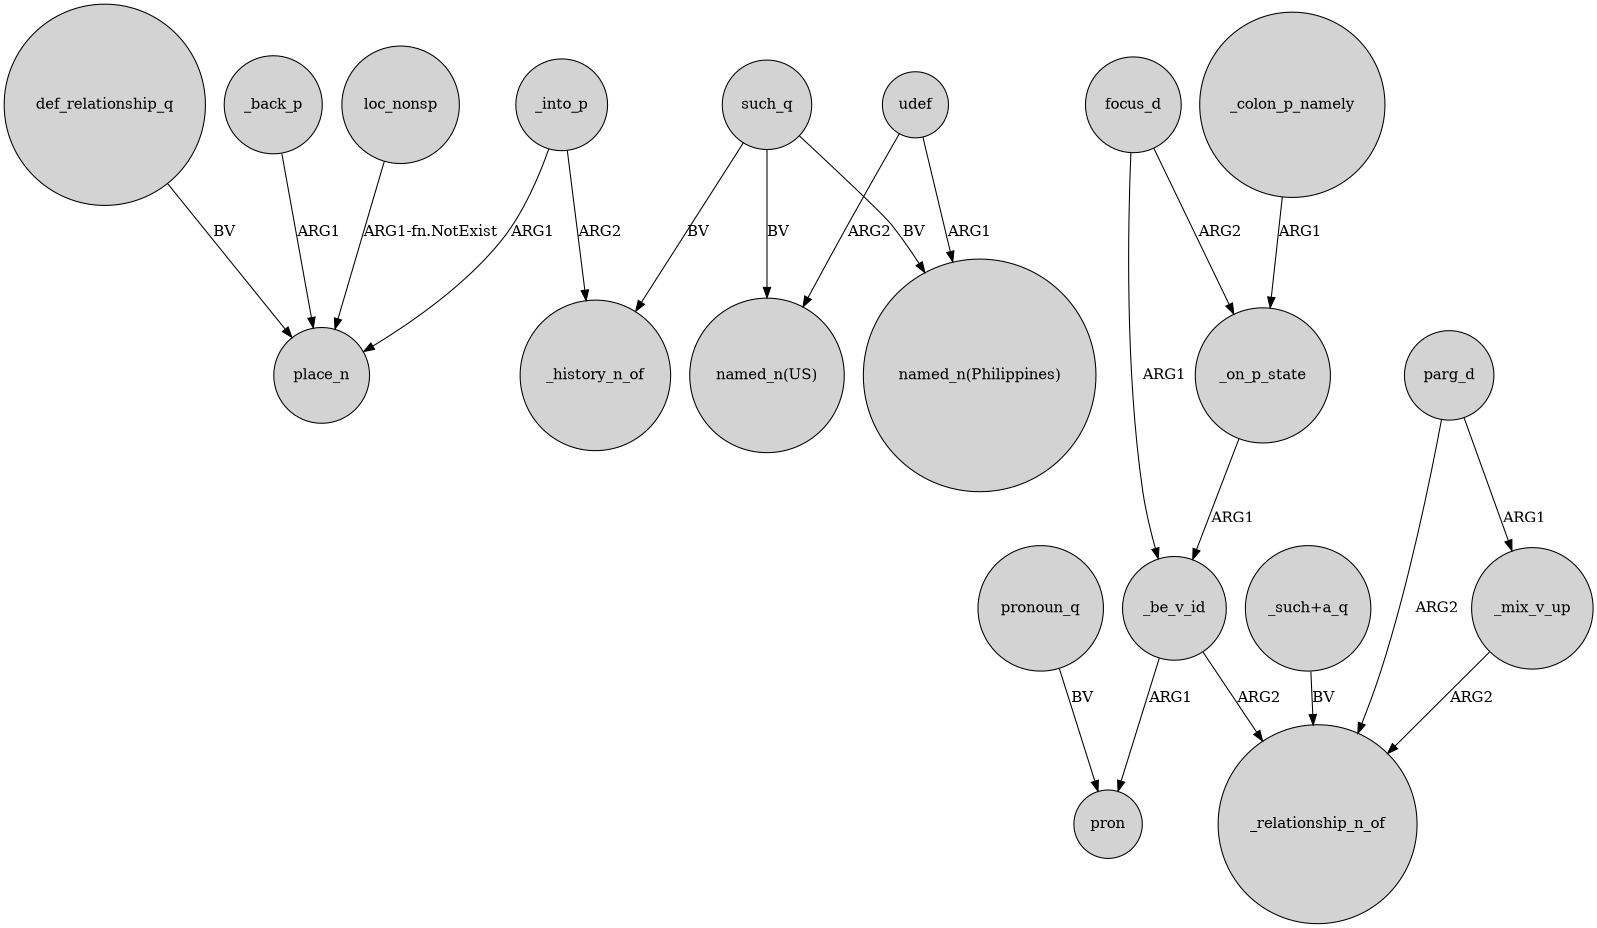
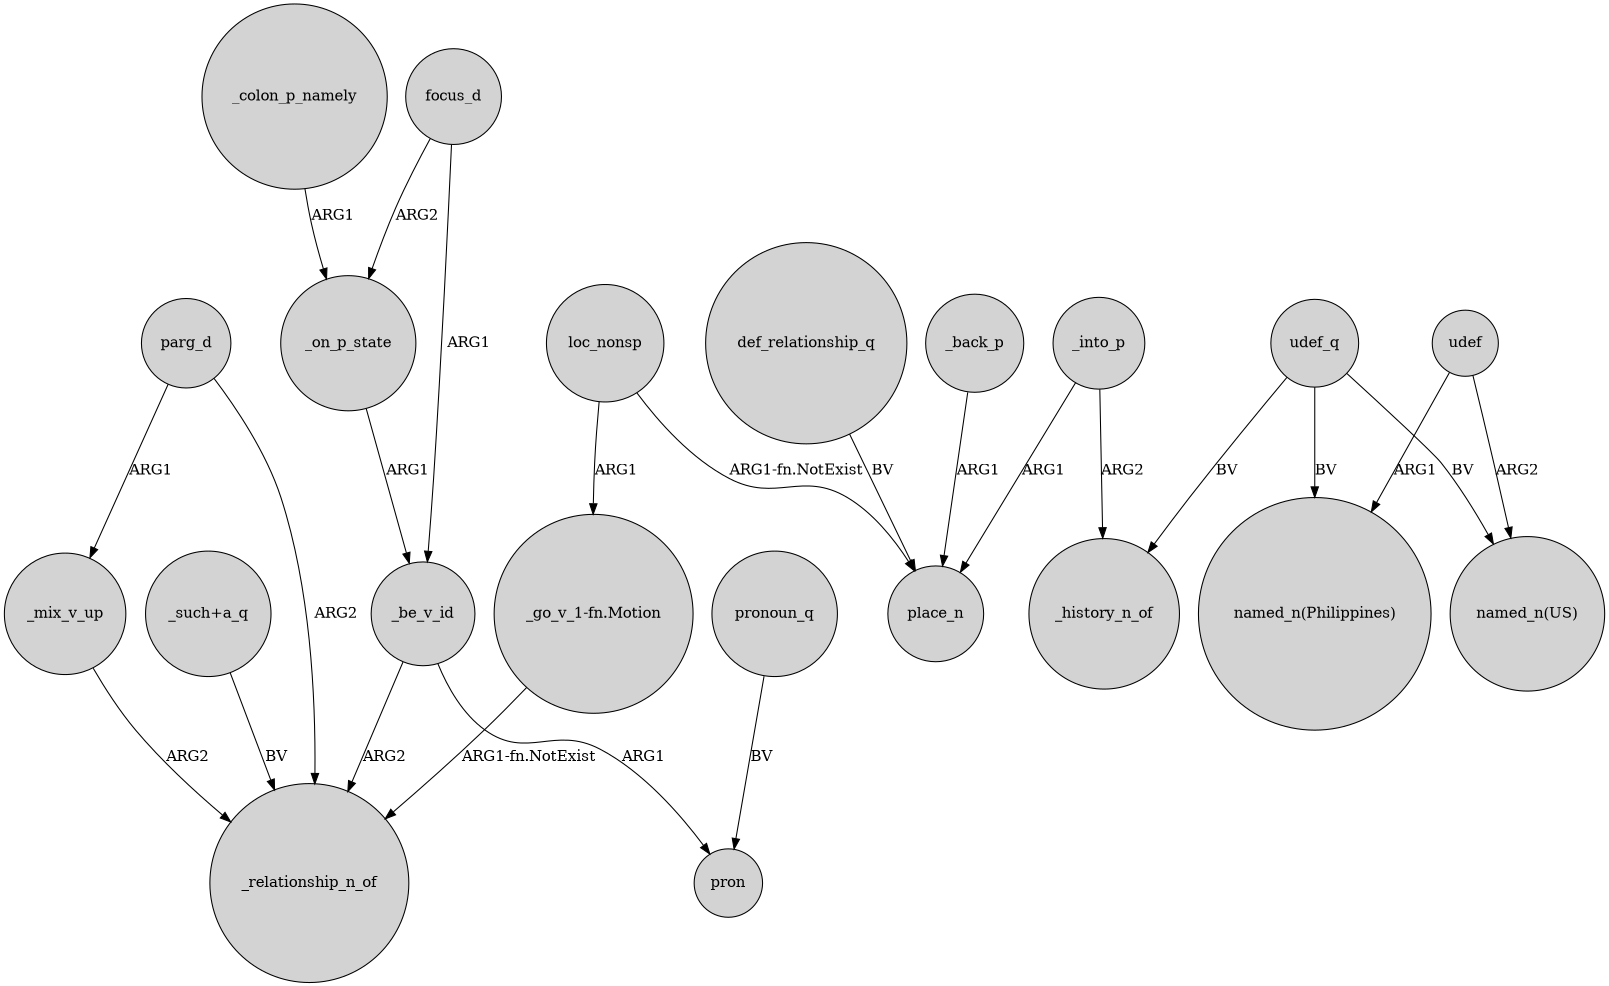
node "such_q": label "such_q" -> "udef_q"
node "_go_v_1-fn.Motion": added
